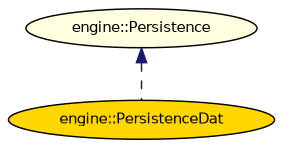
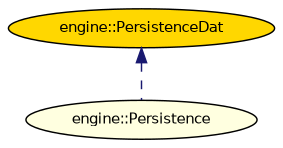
edge "engine::PersistenceDat" -> "engine::Persistence": reversed
